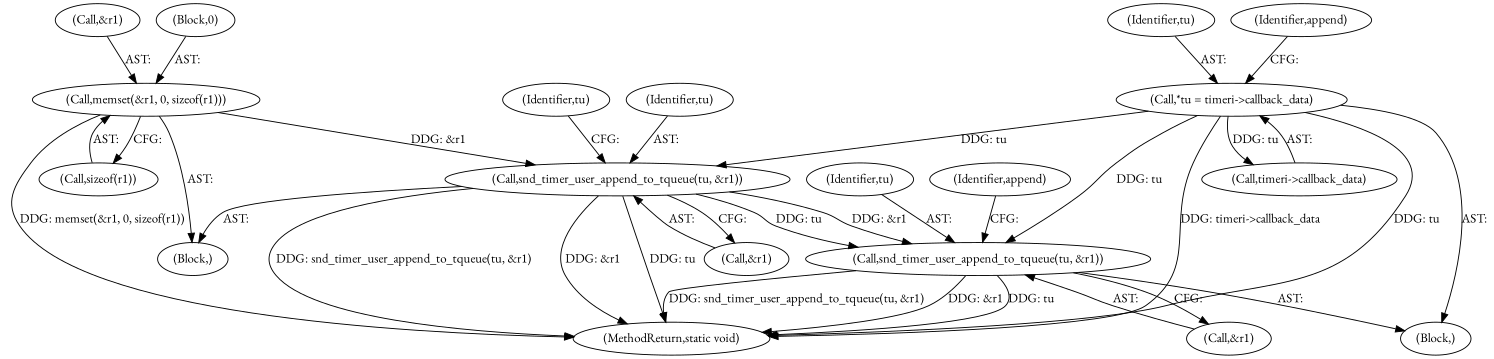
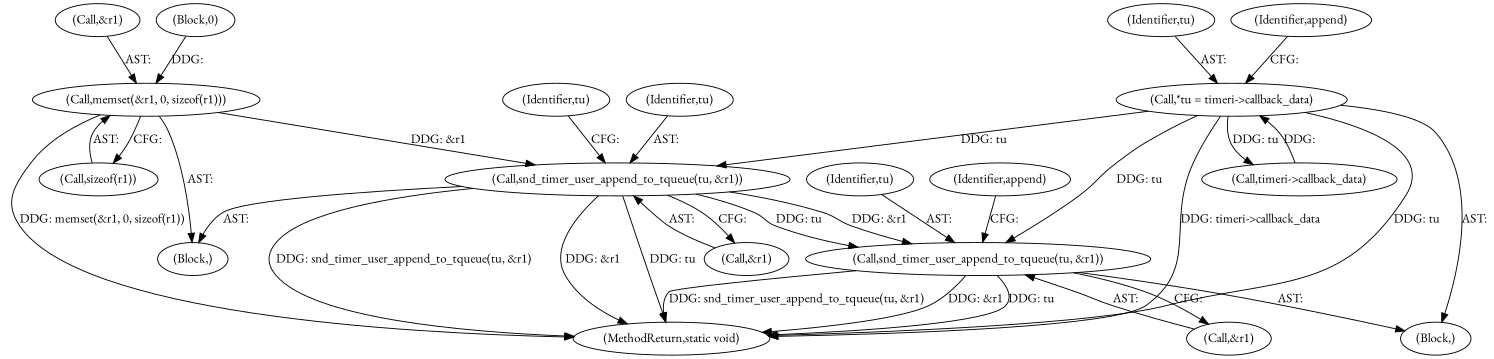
edge "(Block,0)" -> "(Call,memset(&r1, 0, sizeof(r1)))": label "AST: " -> "DDG: "
edge "(Call,timeri->callback_data)" -> "(Call,*tu = timeri->callback_data)": label "AST: " -> "DDG: "
